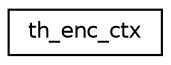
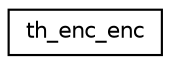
node "th_enc_ctx": label "th_enc_ctx" -> "th_enc_enc"
